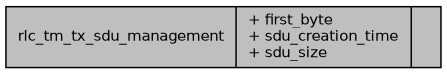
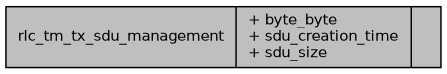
node "rlc_tm_tx_sdu_management": text "+ first_byte" -> "+ byte_byte"
